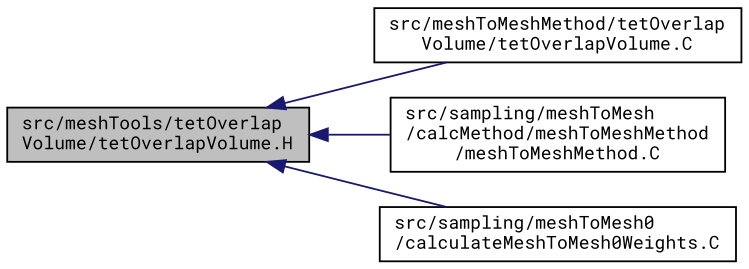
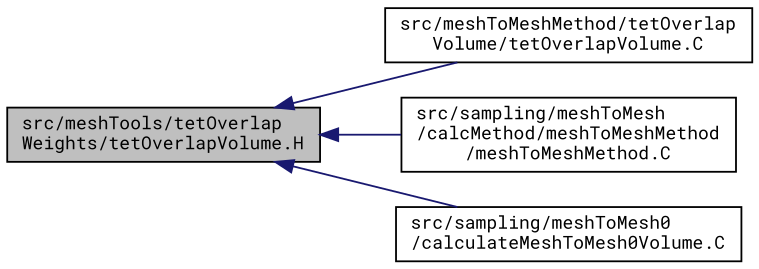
node "src/meshTools/tetOverlap Volume/tetOverlapVolume.H": label "src/meshTools/tetOverlap Volume/tetOverlapVolume.H" -> "src/meshTools/tetOverlap Weights/tetOverlapVolume.H"
node "src/sampling/meshToMesh0 /calculateMeshToMesh0Weights.C": label "src/sampling/meshToMesh0 /calculateMeshToMesh0Weights.C" -> "src/sampling/meshToMesh0 /calculateMeshToMesh0Volume.C"
